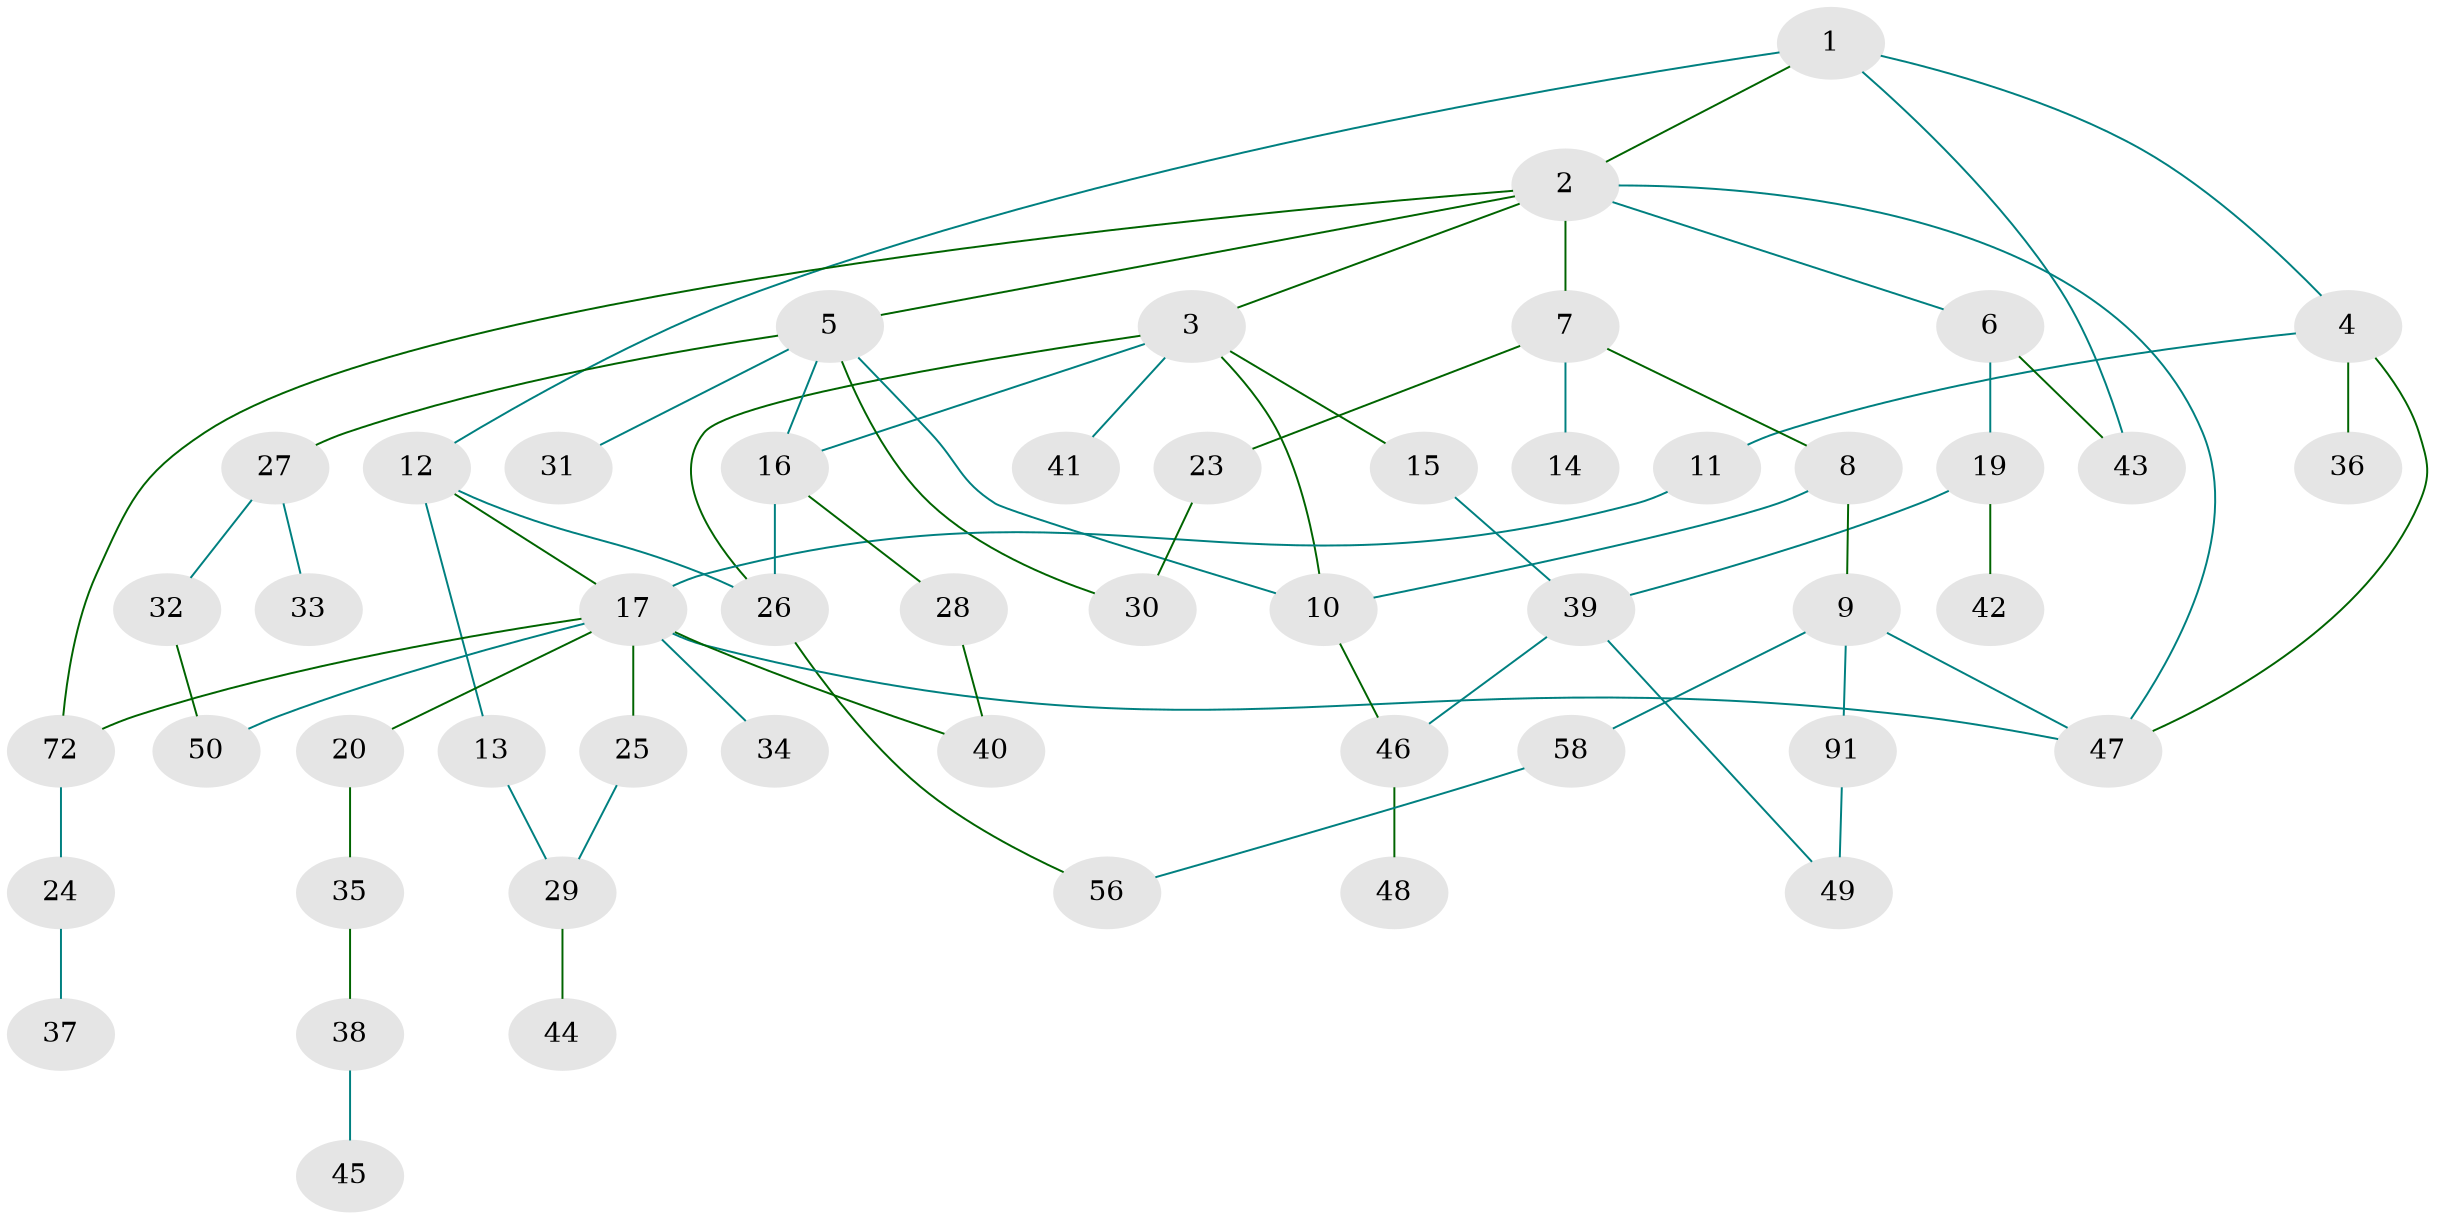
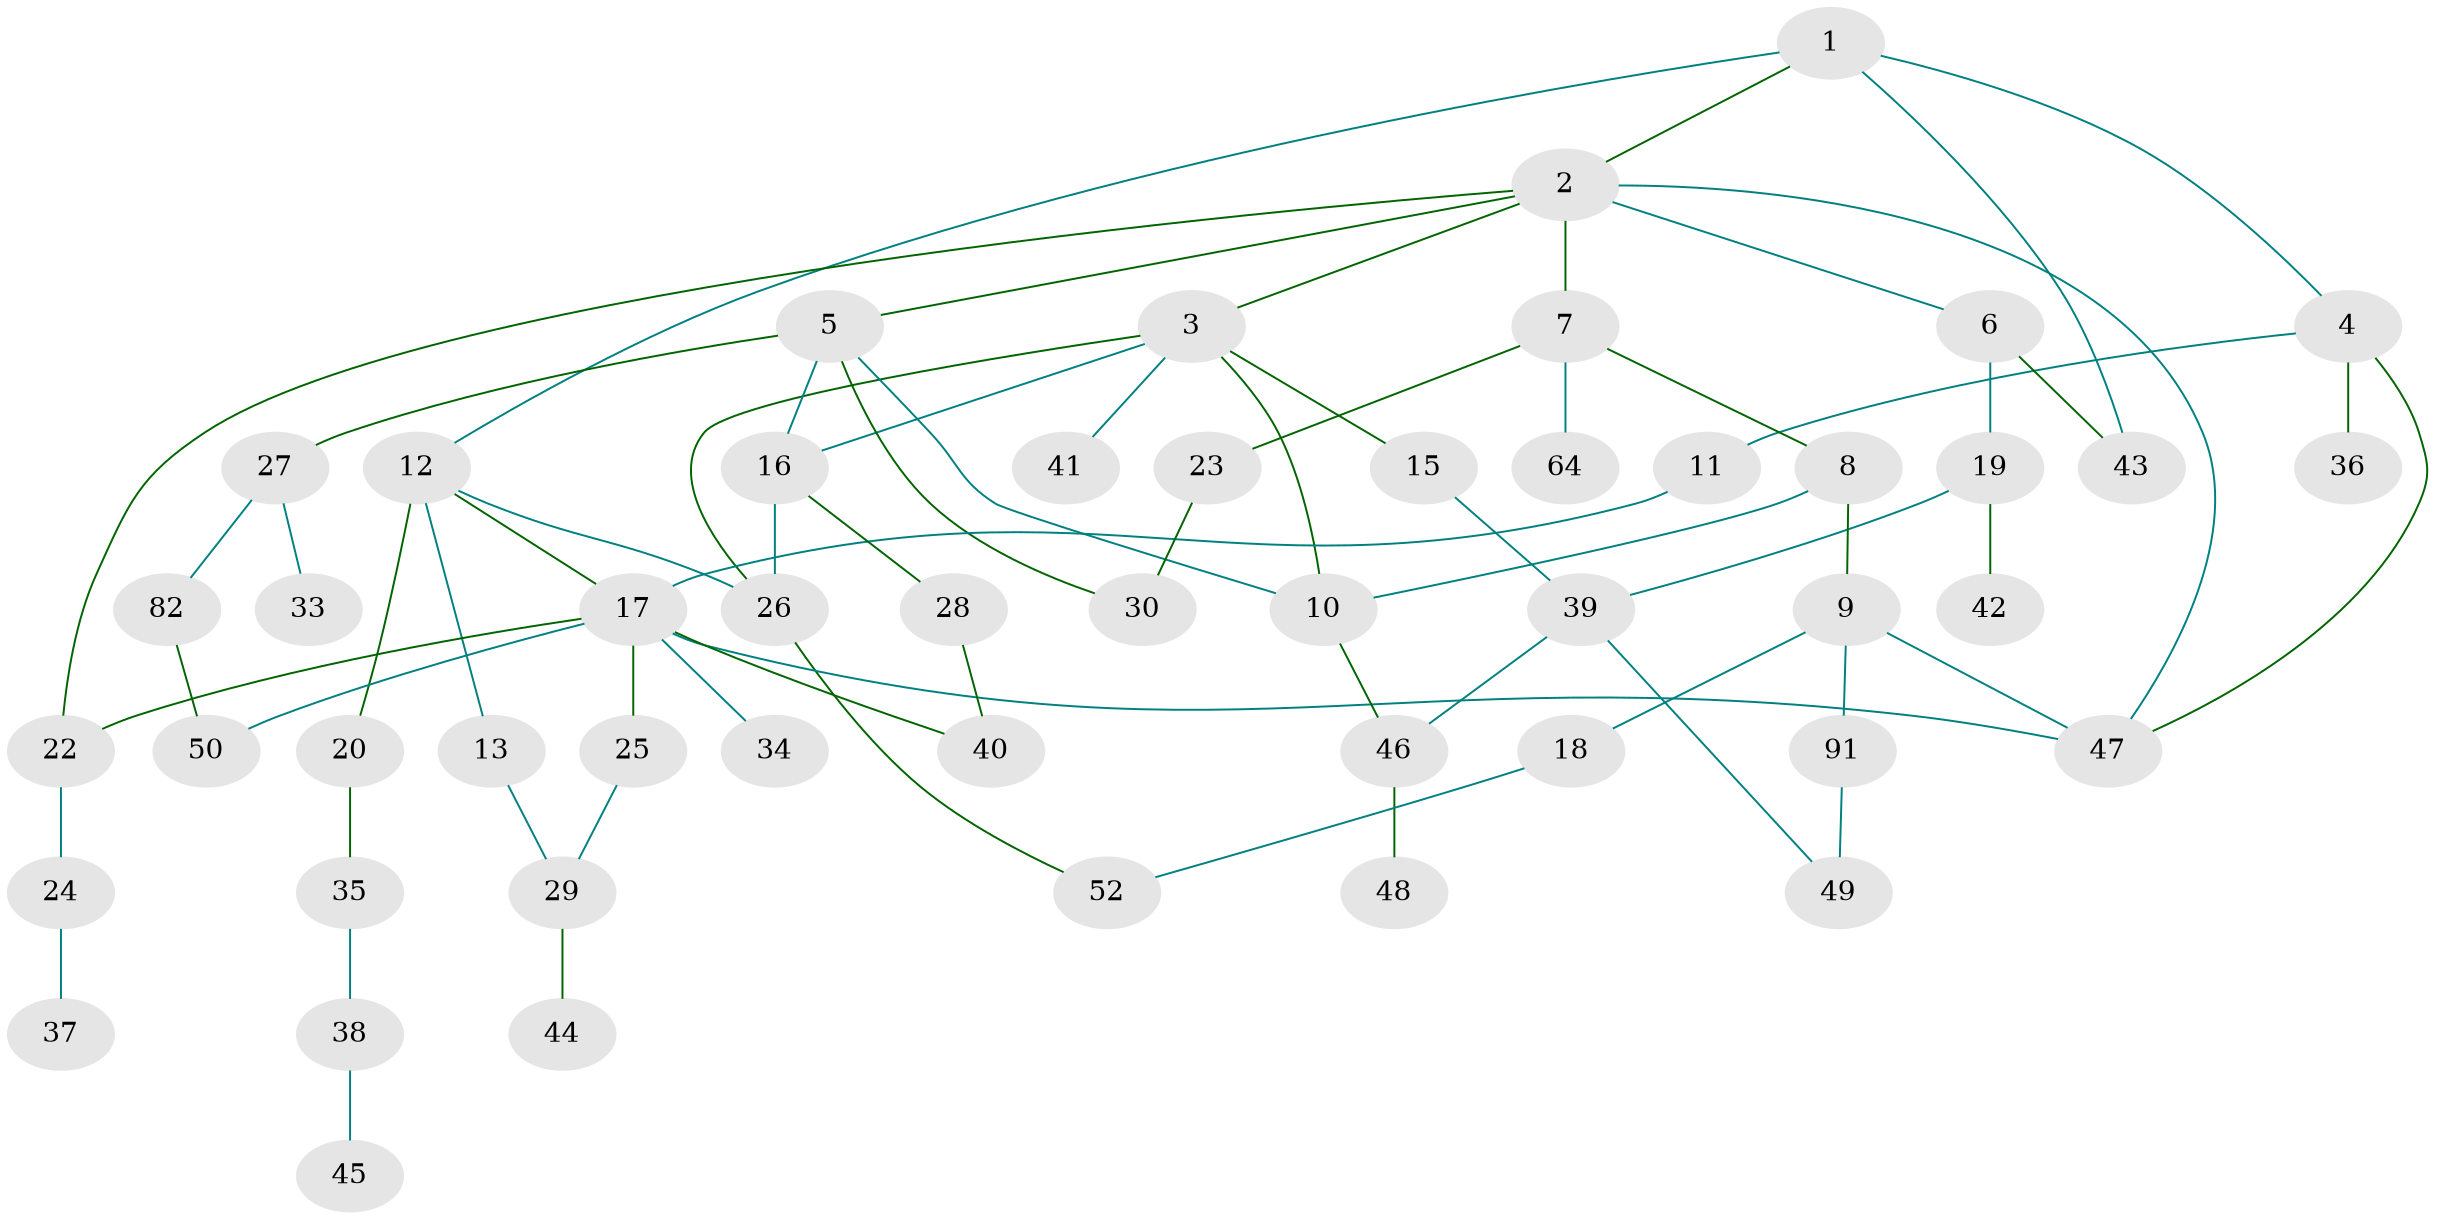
node "31": removed
node "14": label "14" -> "64"
node "32": label "32" -> "82"
edge "17" -- "20": now "12" -- "20"
node "72": label "72" -> "22"
node "58": label "58" -> "18"
node "56": label "56" -> "52"
edge "35" -- "38": color darkgreen -> teal
